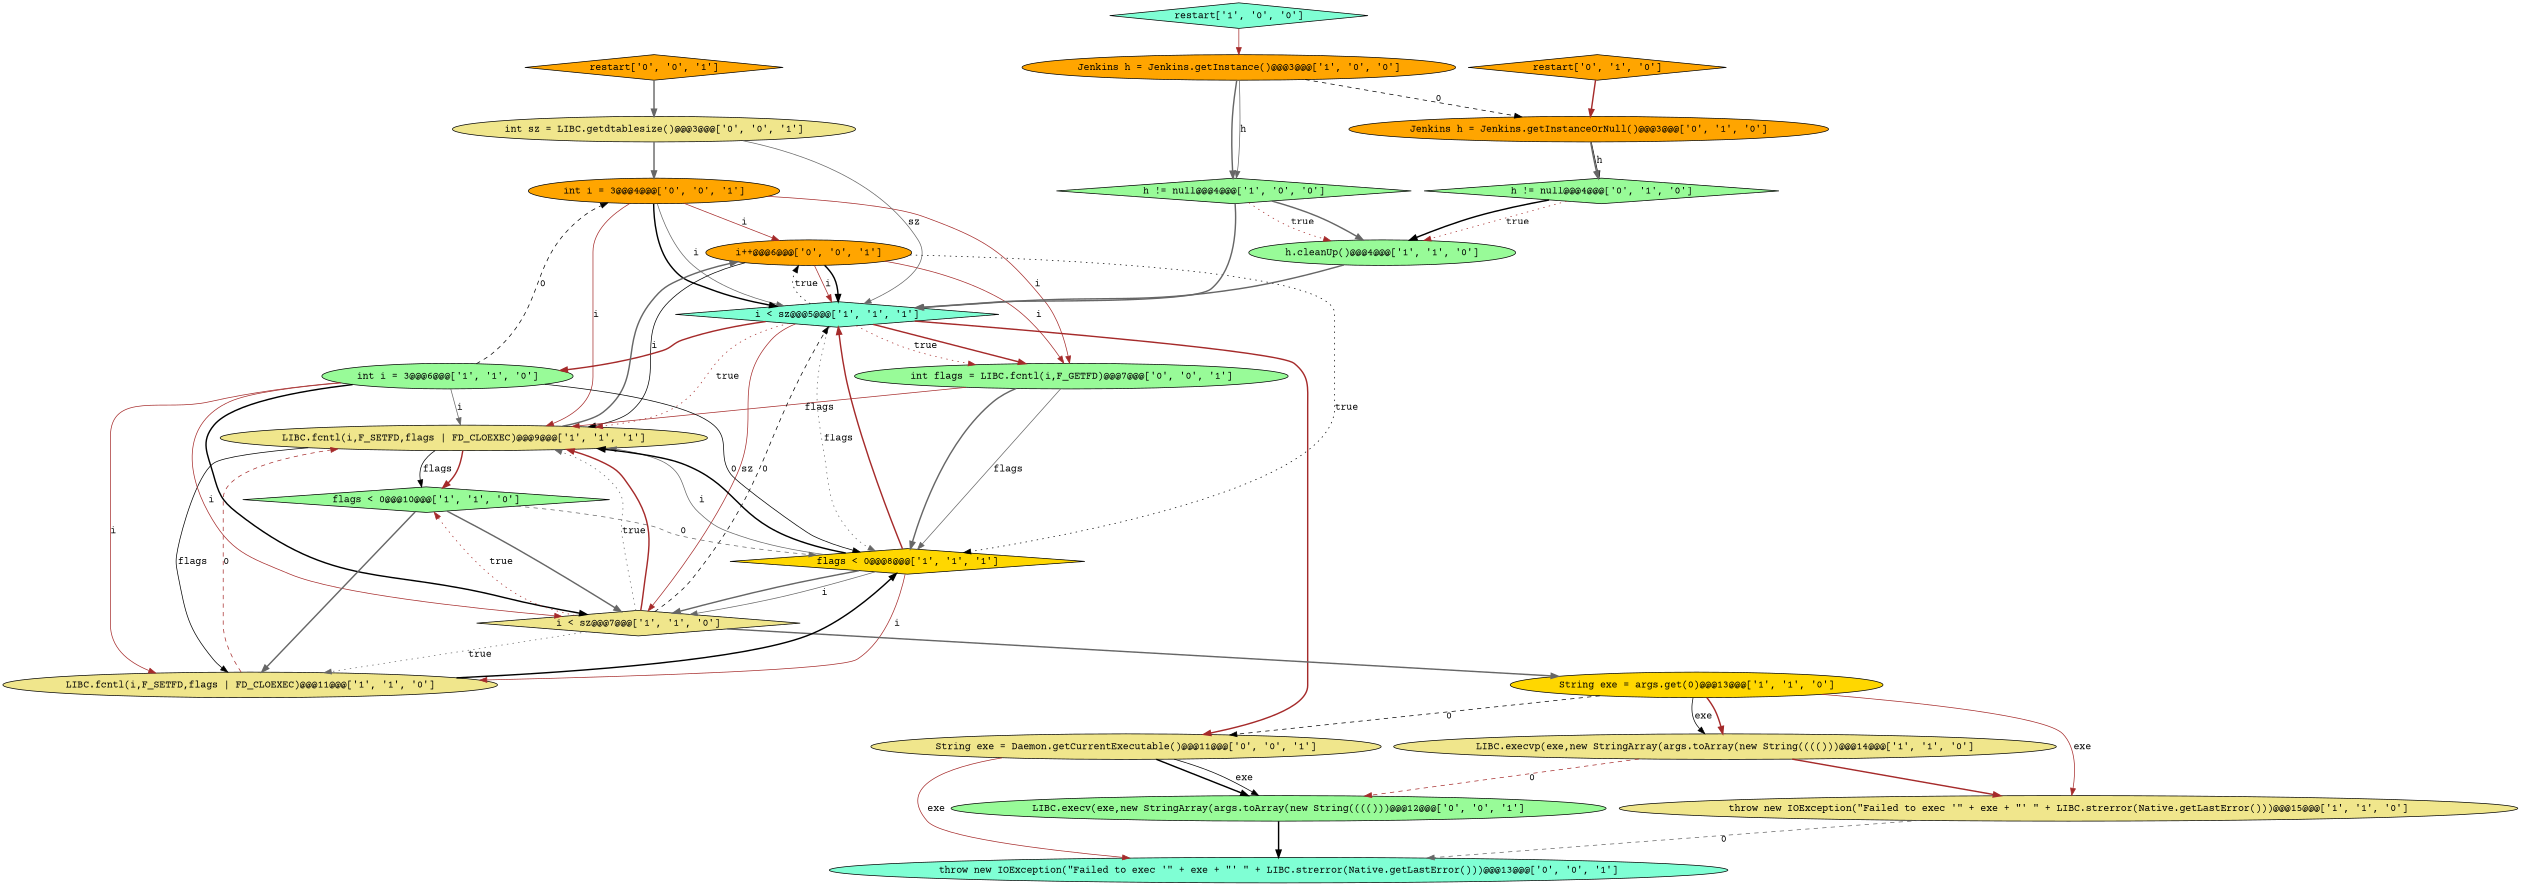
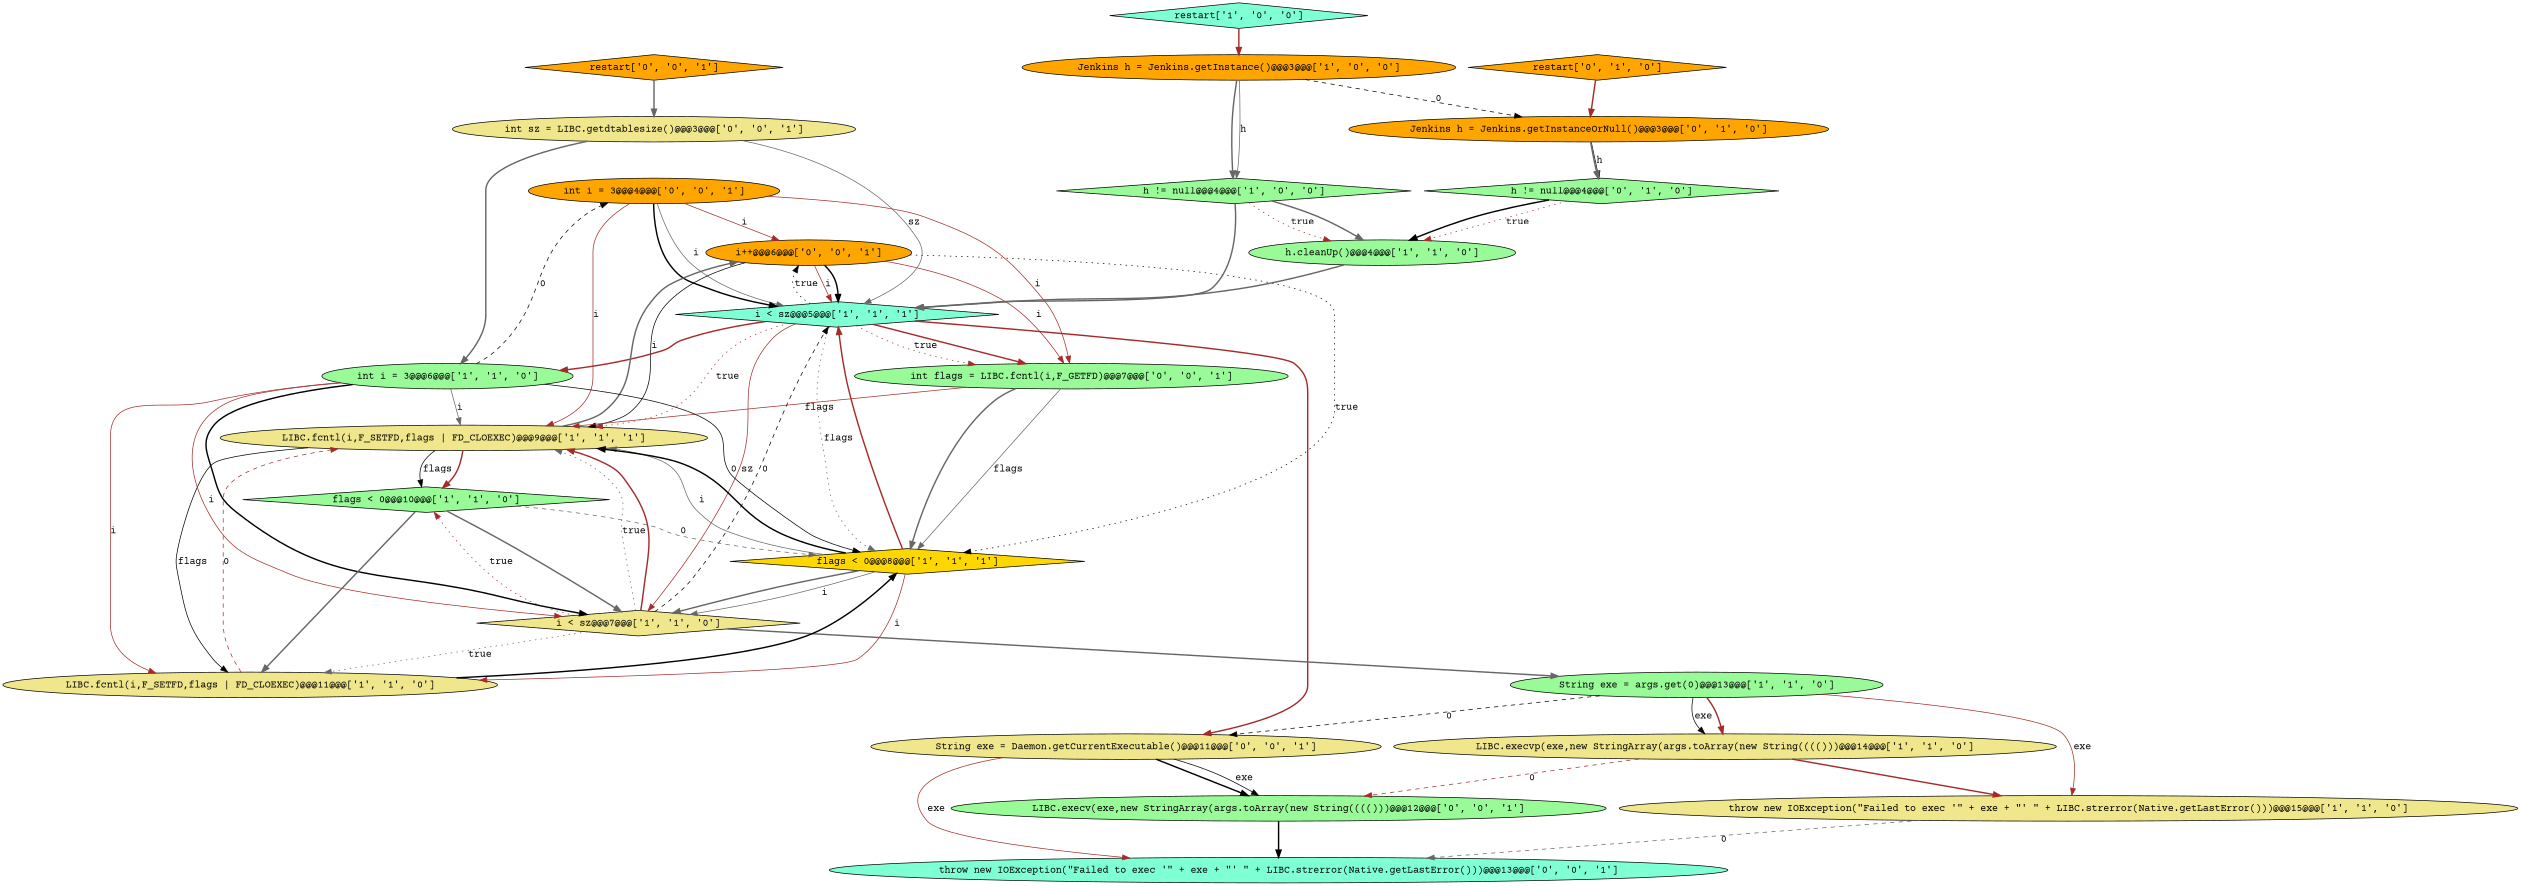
edge "restart['1', '0', '0']" -> "Jenkins h = Jenkins.getInstance()@@@3@@@['1', '0', '0']": style solid -> bold
edge "int sz = LIBC.getdtablesize()@@@3@@@['0', '0', '1']" -> "int i = 3@@@4@@@['0', '0', '1']": now "int sz = LIBC.getdtablesize()@@@3@@@['0', '0', '1']" -> "int i = 3@@@6@@@['1', '1', '0']"
node "String exe = args.get(0)@@@13@@@['1', '1', '0']": fillcolor gold -> palegreen
